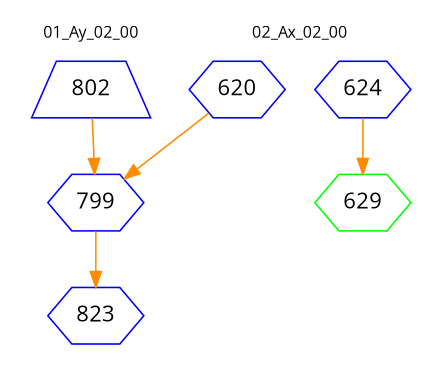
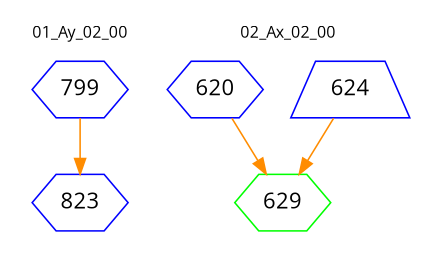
node "802": removed
node "624": shape hexagon -> trapezium
edge "620" -> "799": now "620" -> "629"
